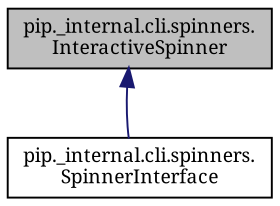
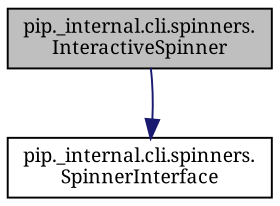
edge "pip._internal.cli.spinners. SpinnerInterface" -> "pip._internal.cli.spinners. InteractiveSpinner": reversed
